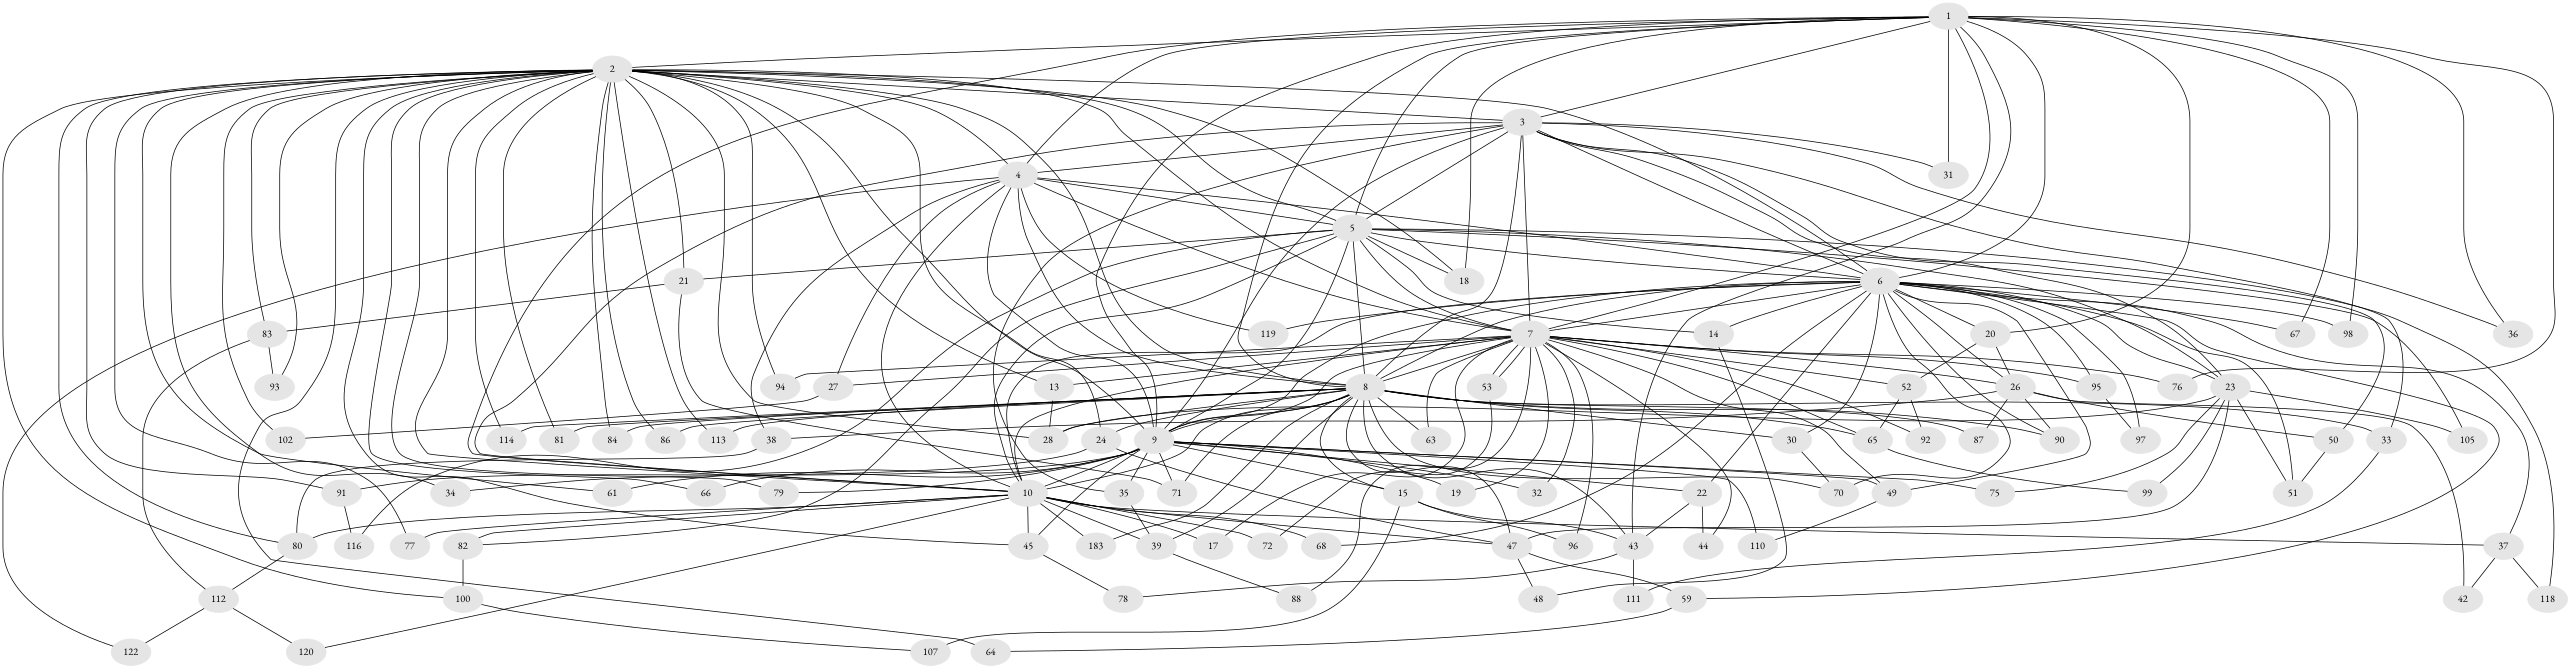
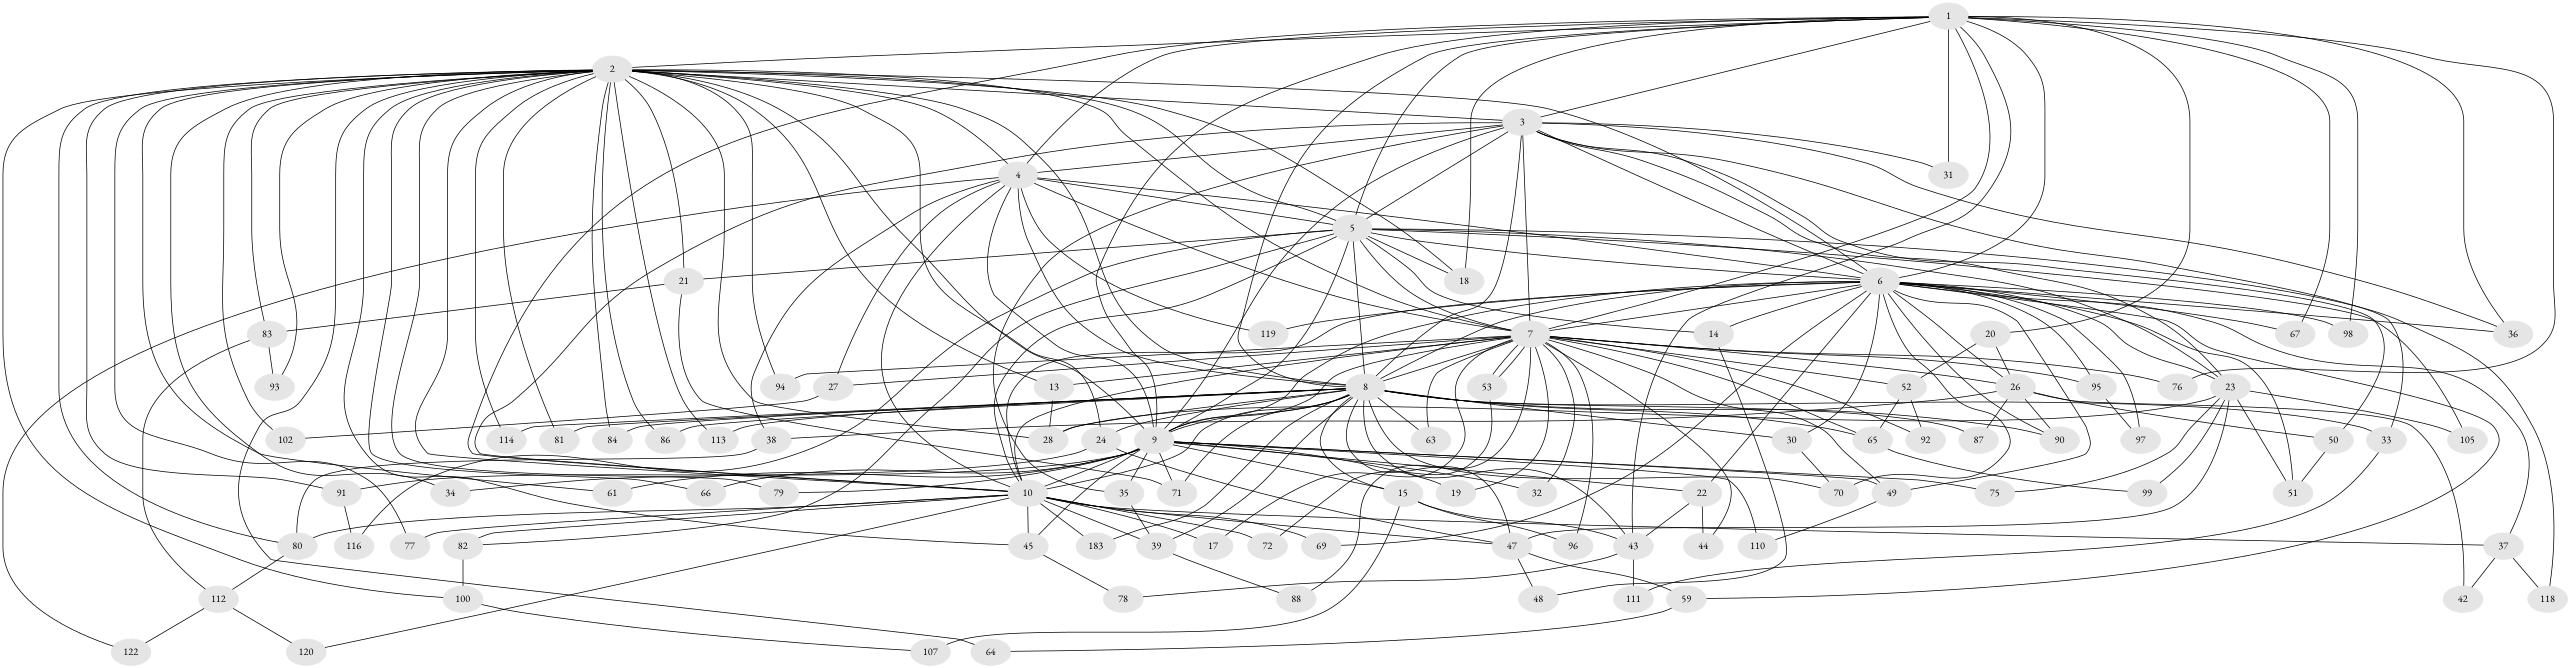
edge "6" -- "20": now "6" -- "36"
node "68": label "68" -> "69"
